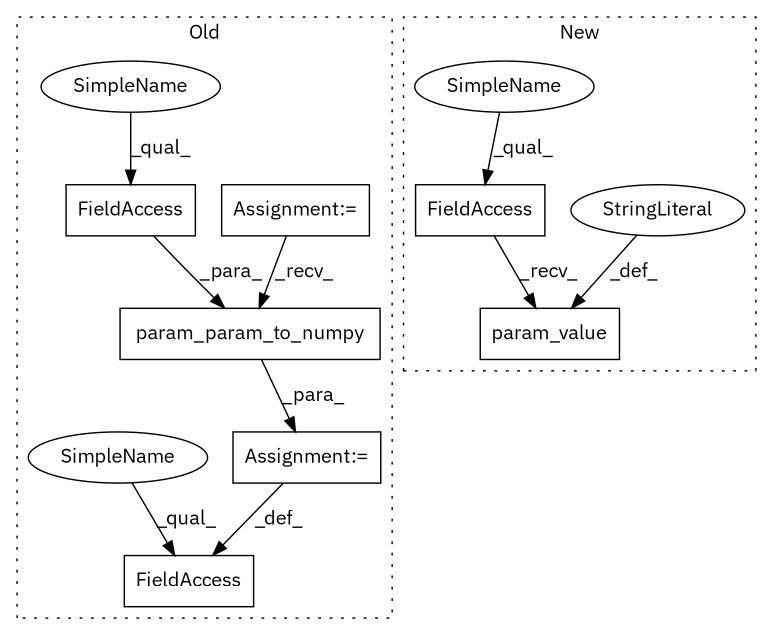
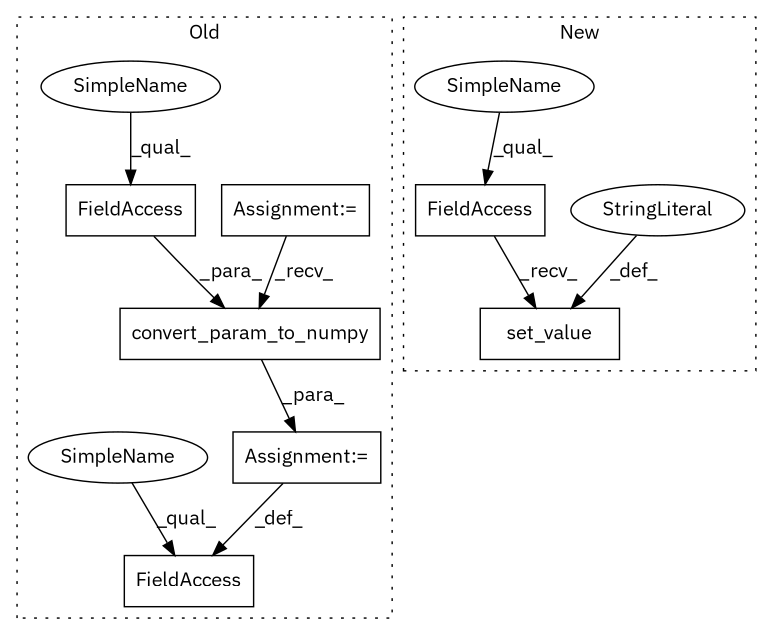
node "param_param_to_numpy": label "param_param_to_numpy" -> "convert_param_to_numpy"
node "param_value": label "param_value" -> "set_value"
